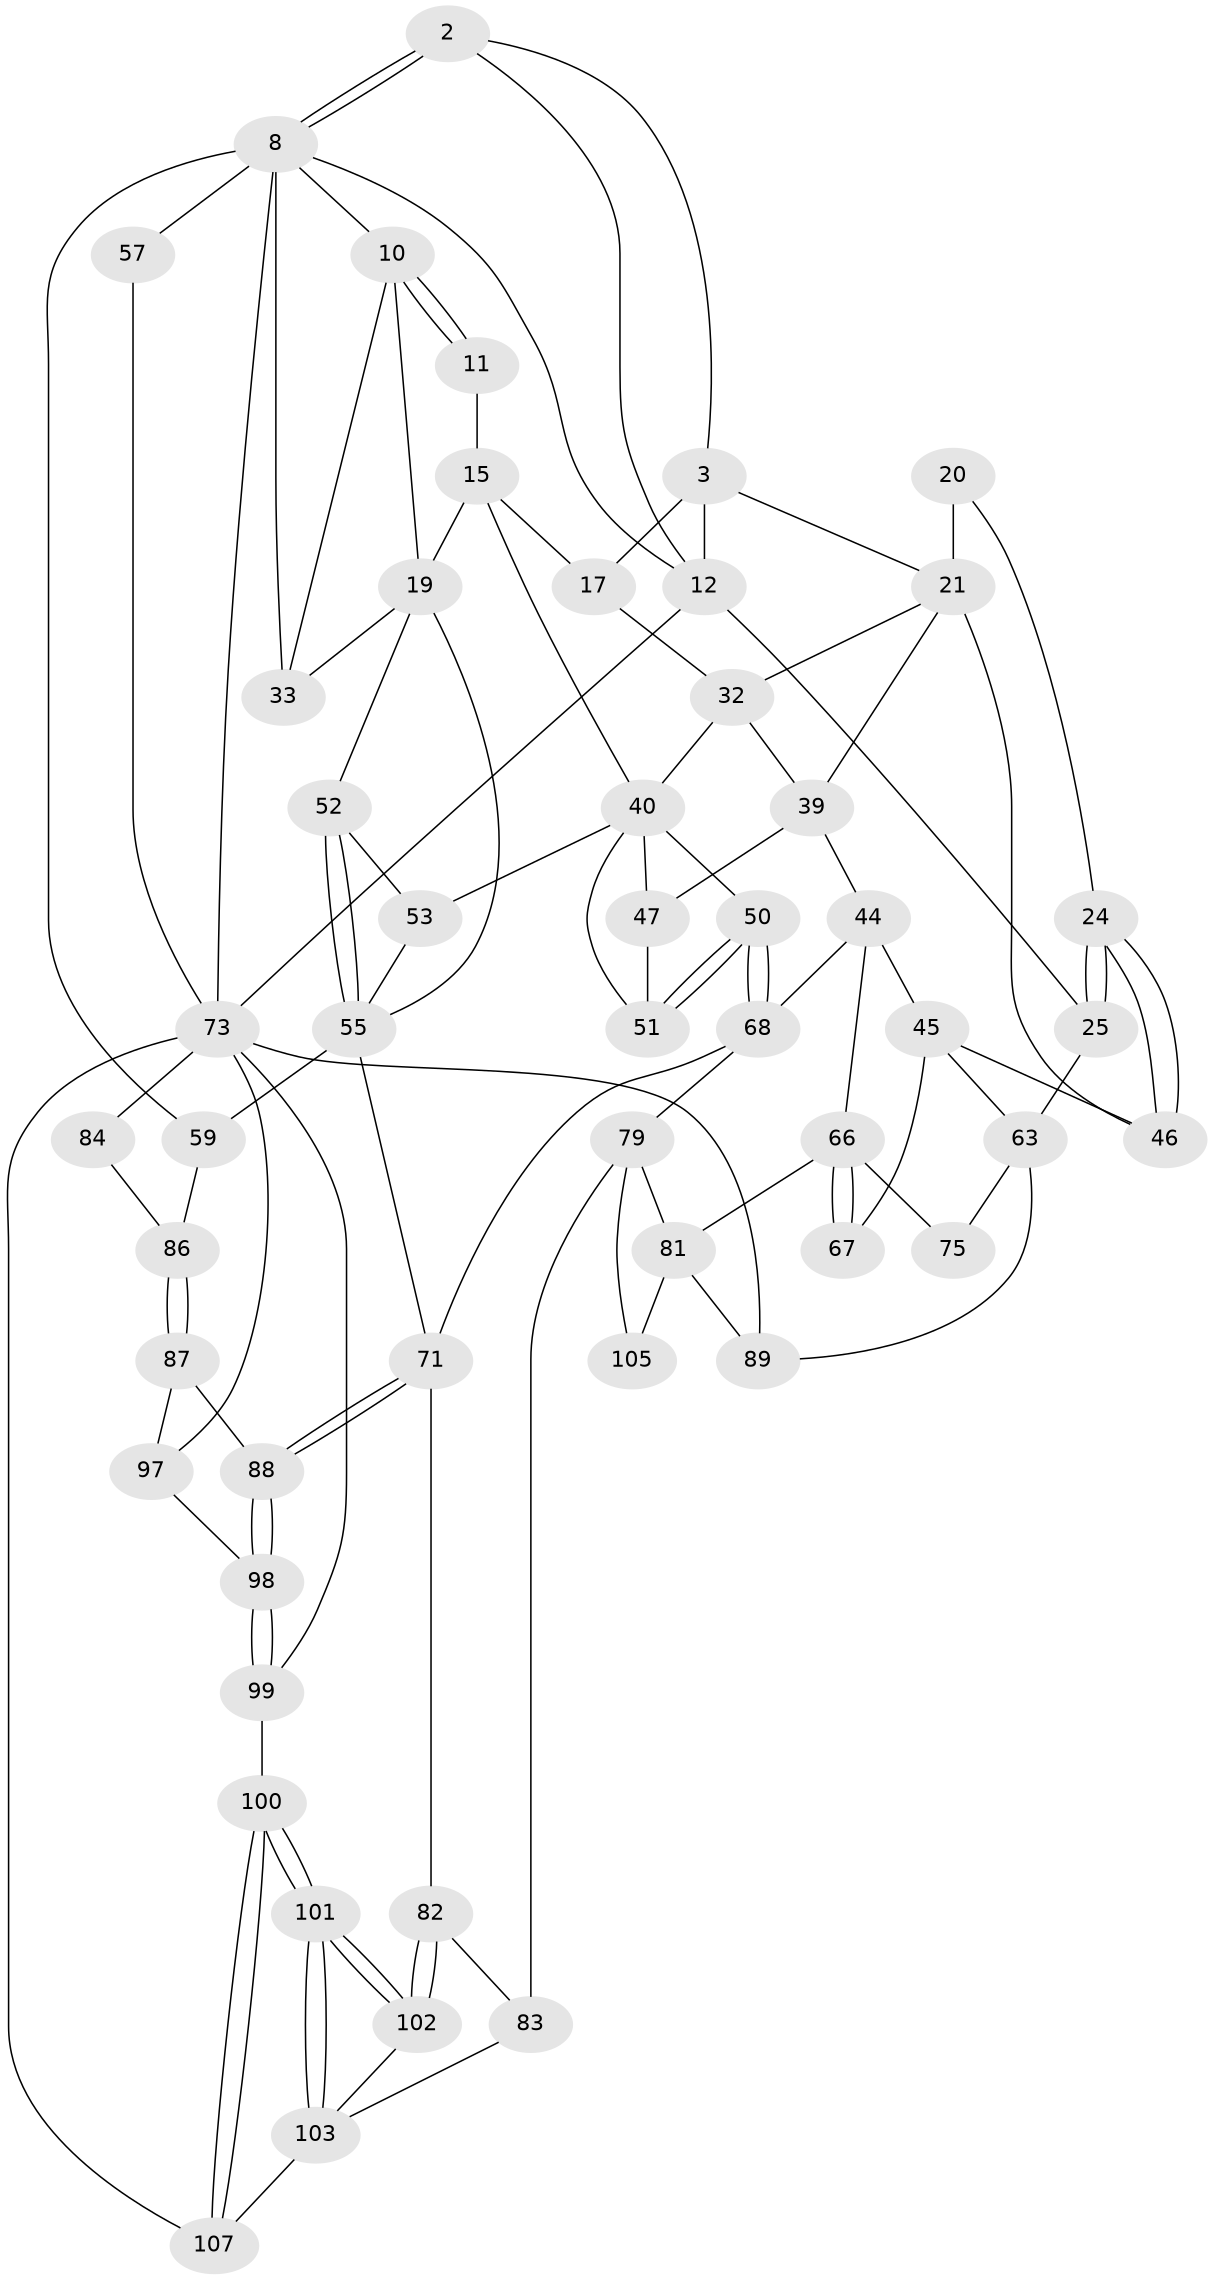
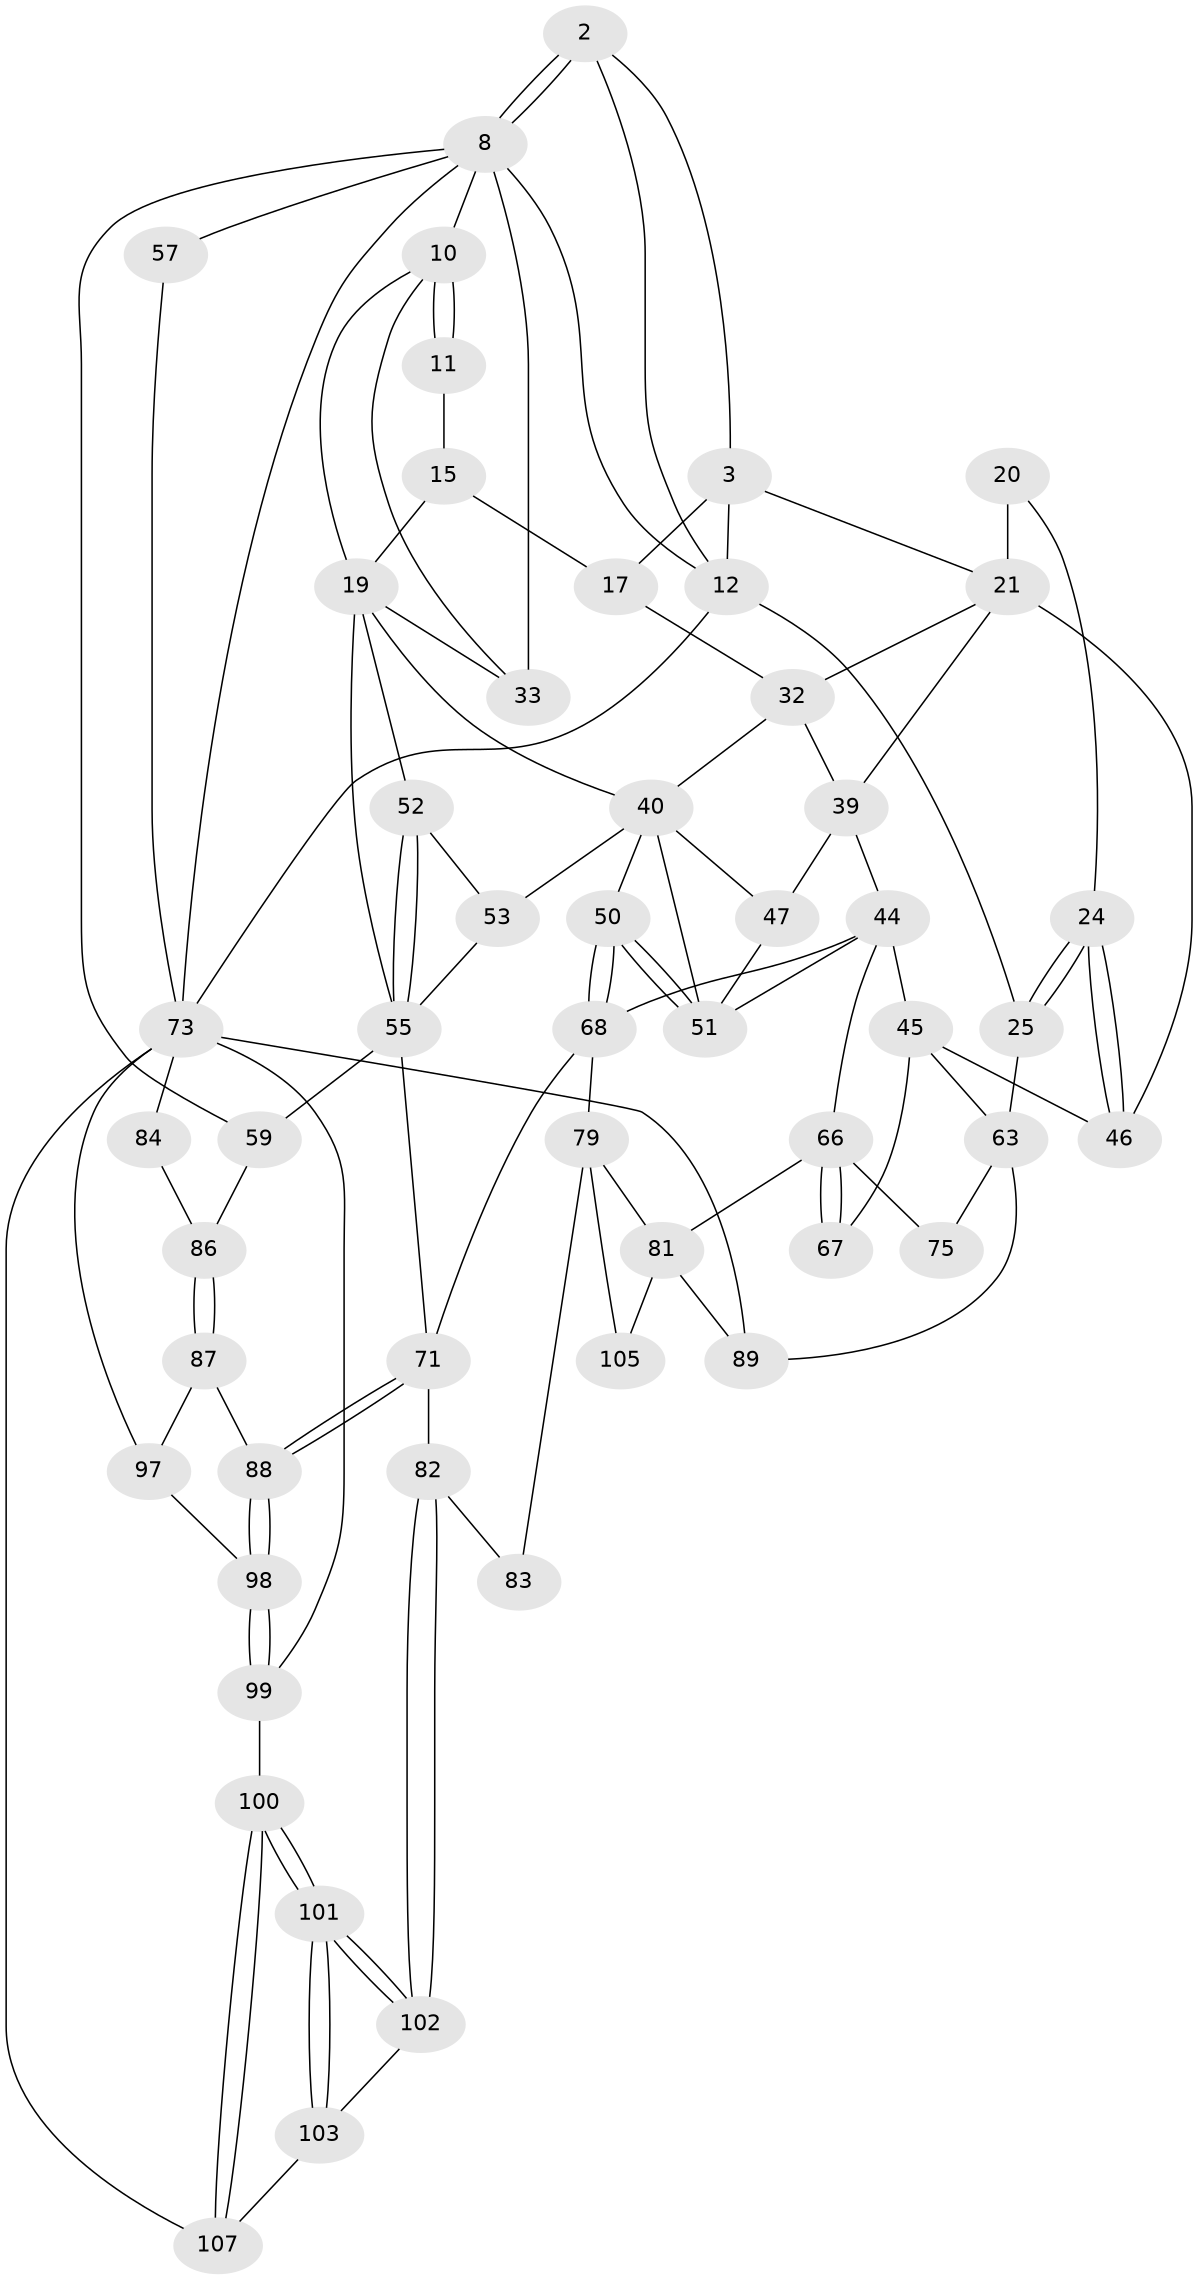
edge "15" -- "40": now "19" -- "40"
edge "44" -- "51": added
edge "83" -- "103": removed
